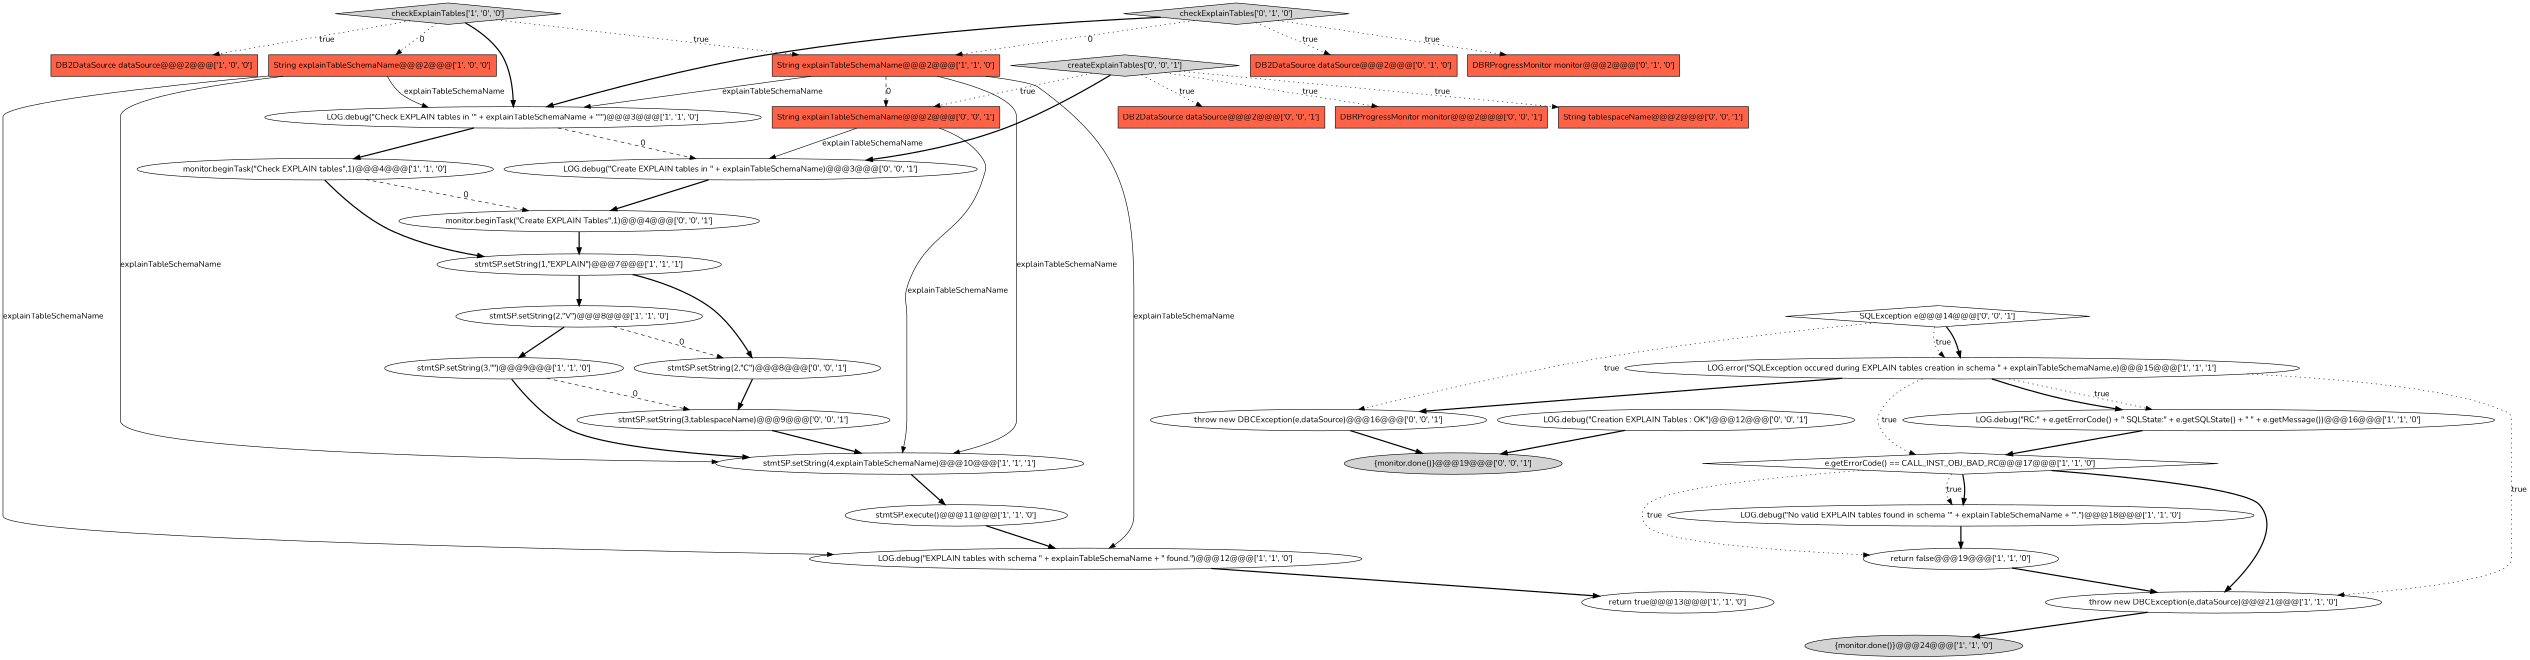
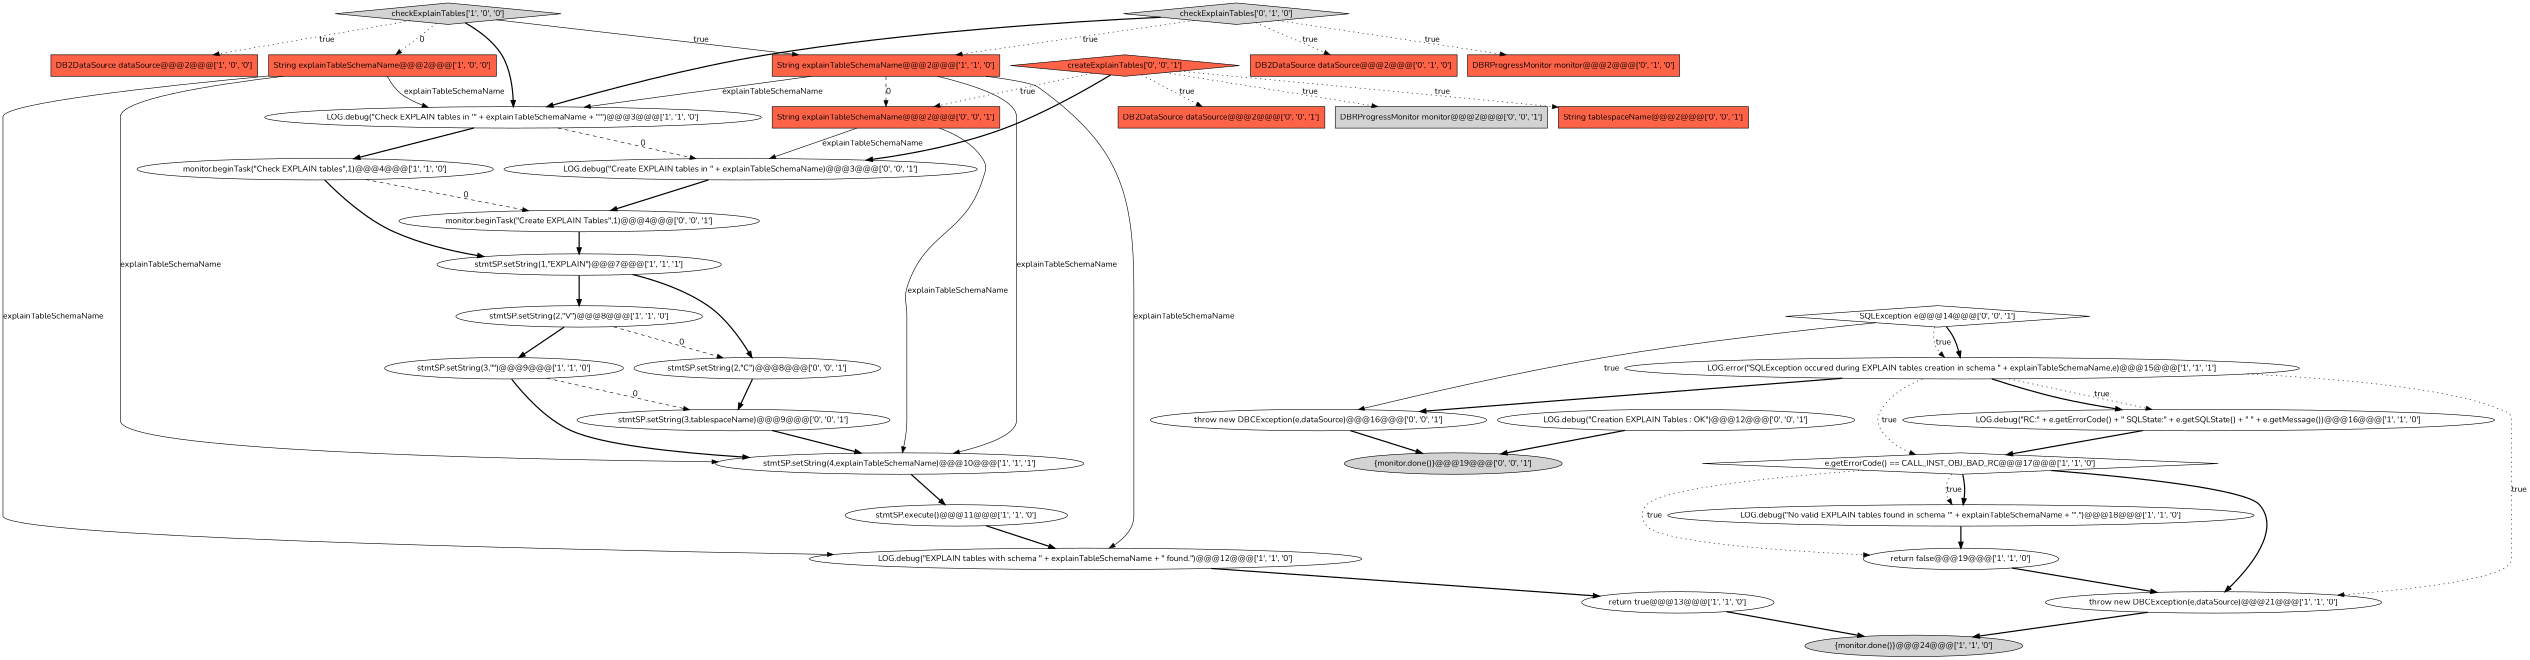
edge "checkExplainTables['1', '0', '0']" -> "String explainTableSchemaName@@@2@@@['1', '1', '0']": style dotted -> solid
edge "checkExplainTables['0', '1', '0']" -> "String explainTableSchemaName@@@2@@@['1', '1', '0']": label "0" -> "true"
node "createExplainTables['0', '0', '1']": fillcolor lightgray -> tomato
node "DBRProgressMonitor monitor@@@2@@@['0', '0', '1']": fillcolor tomato -> lightgray
edge "SQLException e@@@14@@@['0', '0', '1']" -> "throw new DBCException(e,dataSource)@@@16@@@['0', '0', '1']": style dotted -> solid
edge "return true@@@13@@@['1', '1', '0']" -> "{monitor.done()}@@@24@@@['1', '1', '0']": added
